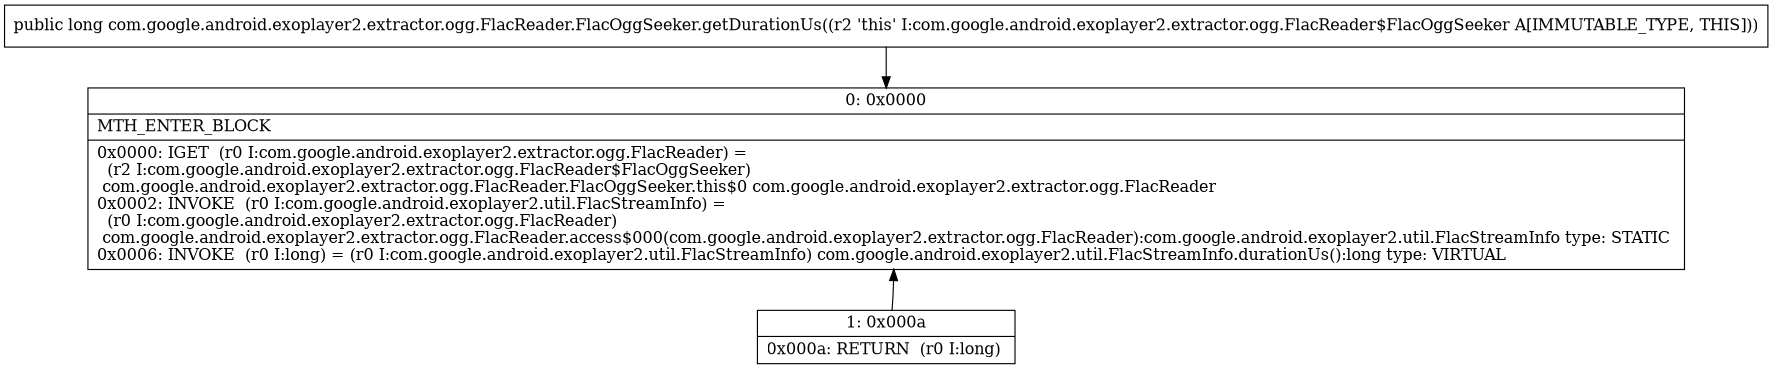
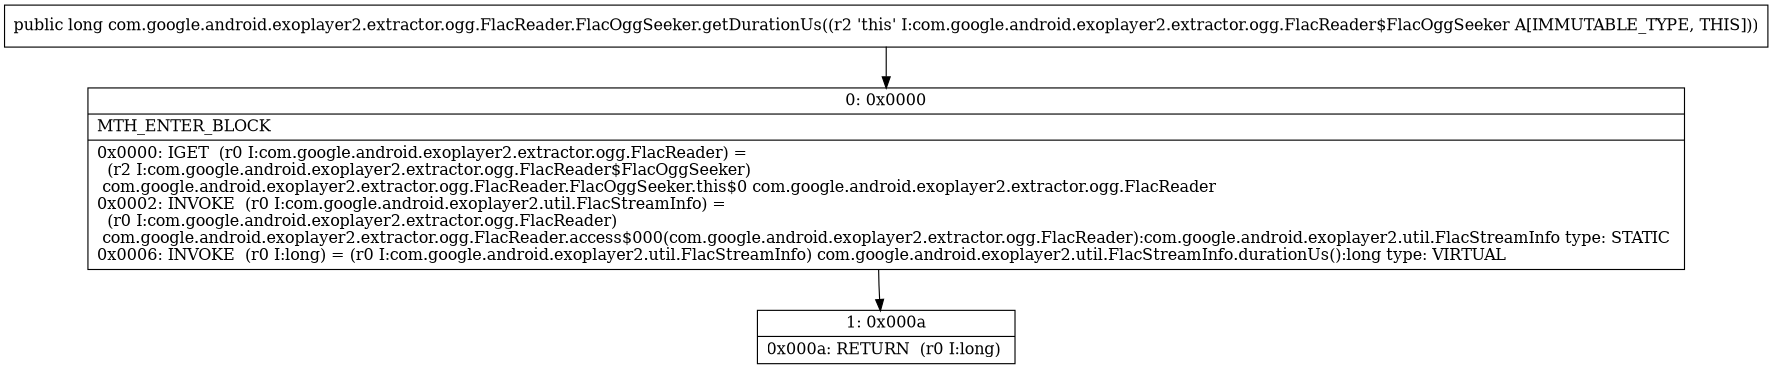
edge "1: 0x000a" -> "0: 0x0000": reversed
